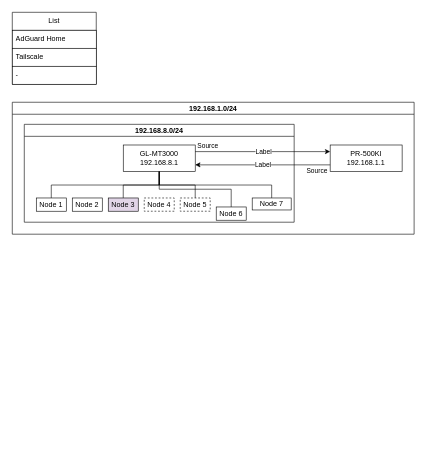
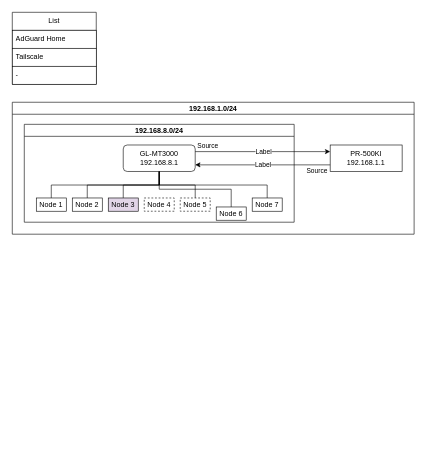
node "GL-MT3000 192.168.8.1": shape rectangle -> rounded rectangle
edge "GL-MT3000 192.168.8.1" -- "Node 2": added
node "Node 7": size 39x12 -> 30x13
